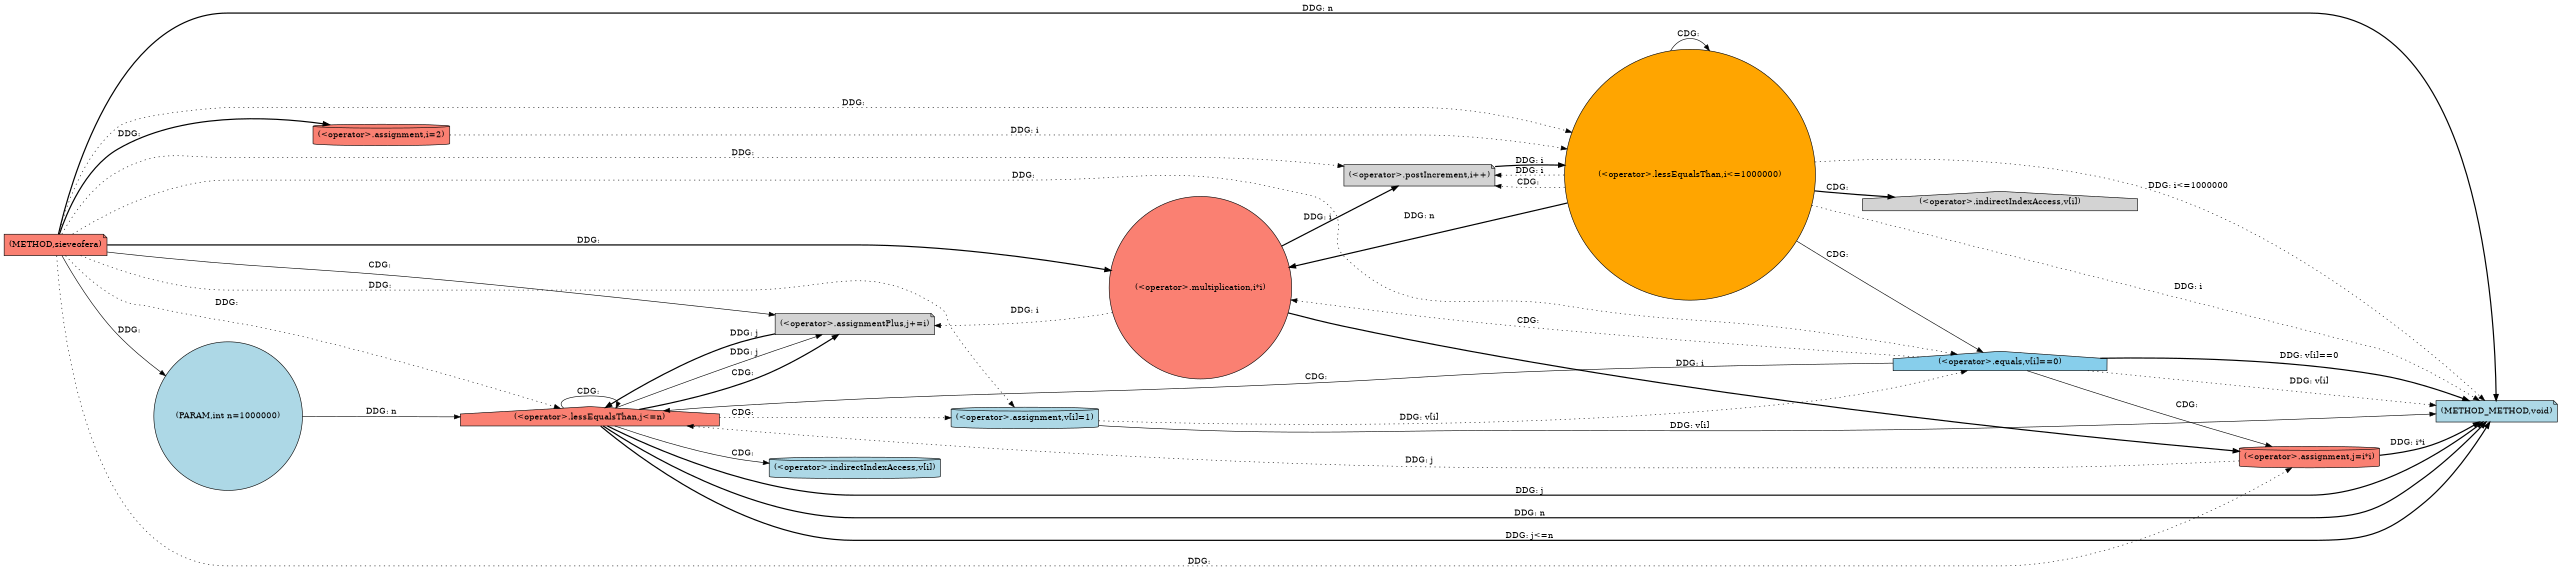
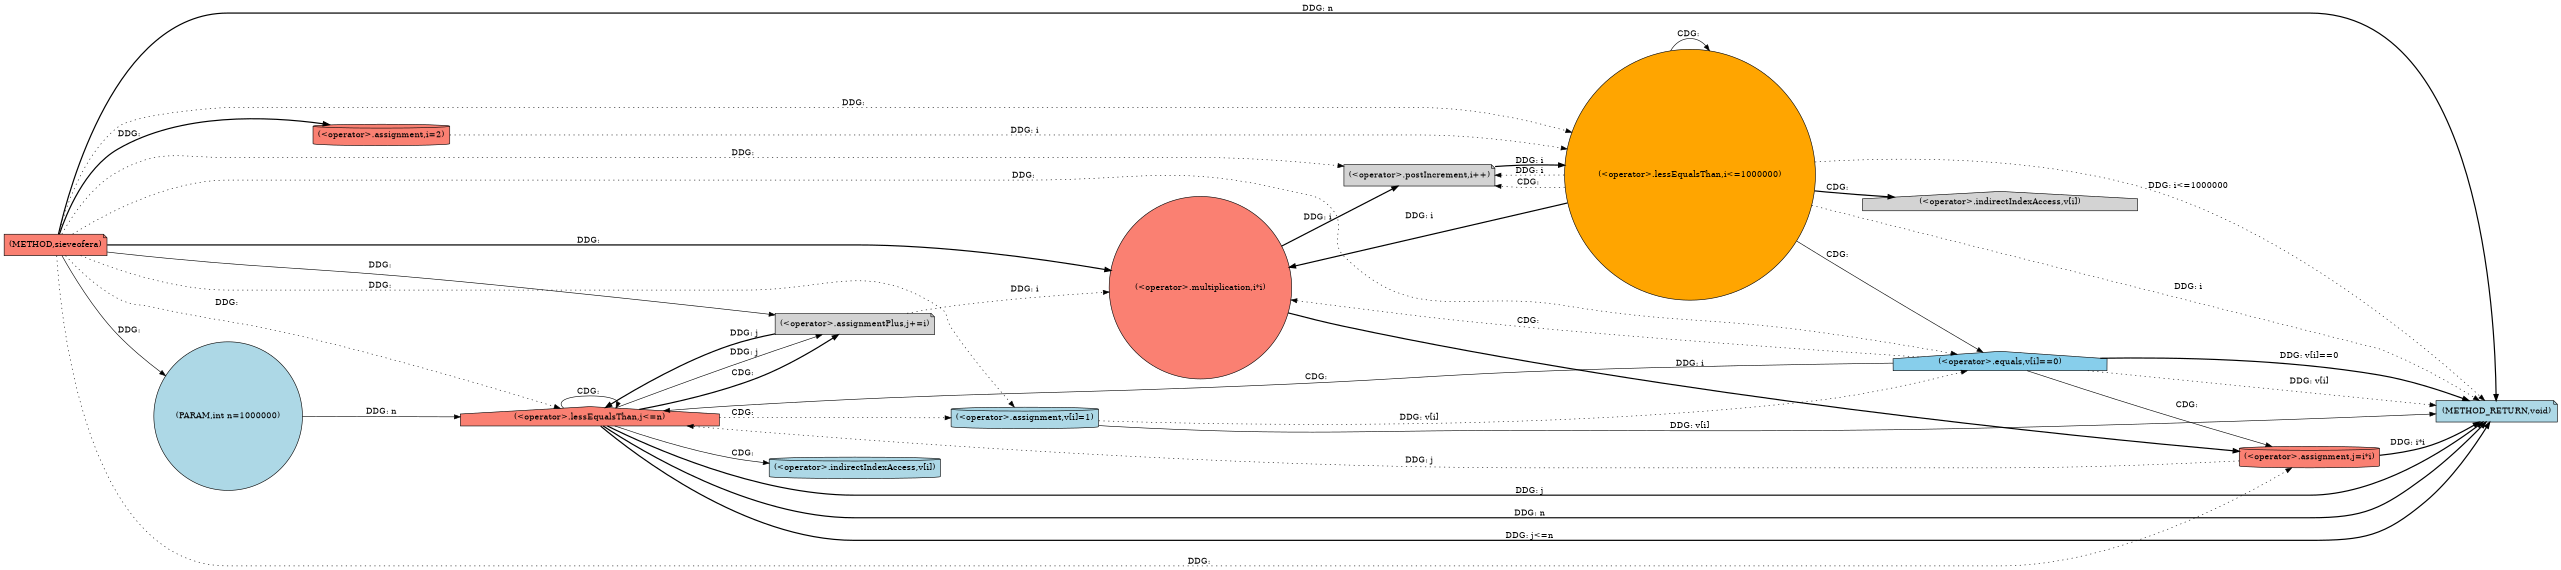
edge "(<operator>.lessEqualsThan,i<=1000000)" -> "(<operator>.multiplication,i*i)": label "DDG: n" -> "DDG: i"
edge "(METHOD,sieveofera)" -> "(<operator>.assignmentPlus,j+=i)": label "CDG: " -> "DDG: "
edge "(<operator>.multiplication,i*i)" -> "(<operator>.assignmentPlus,j+=i)": reversed
node "(METHOD_METHOD,void)": label "(METHOD_METHOD,void)" -> "(METHOD_RETURN,void)"
